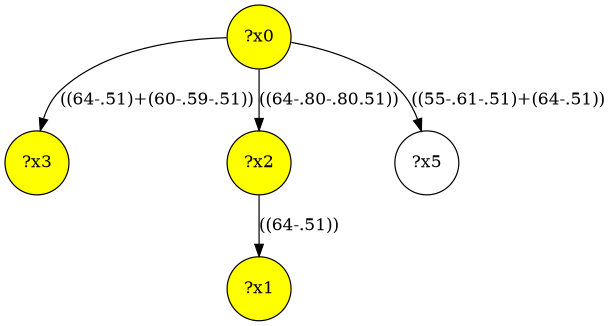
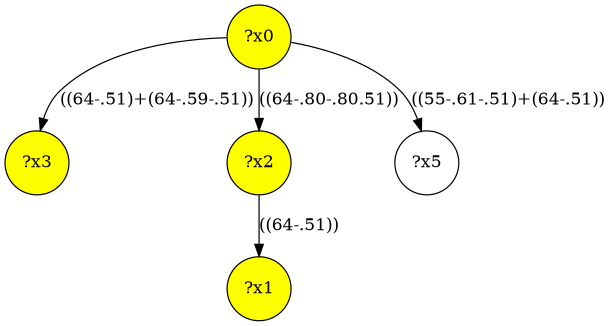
edge "?x0" -> "?x3": label "((64-.51)+(60-.59-.51))" -> "((64-.51)+(64-.59-.51))"
